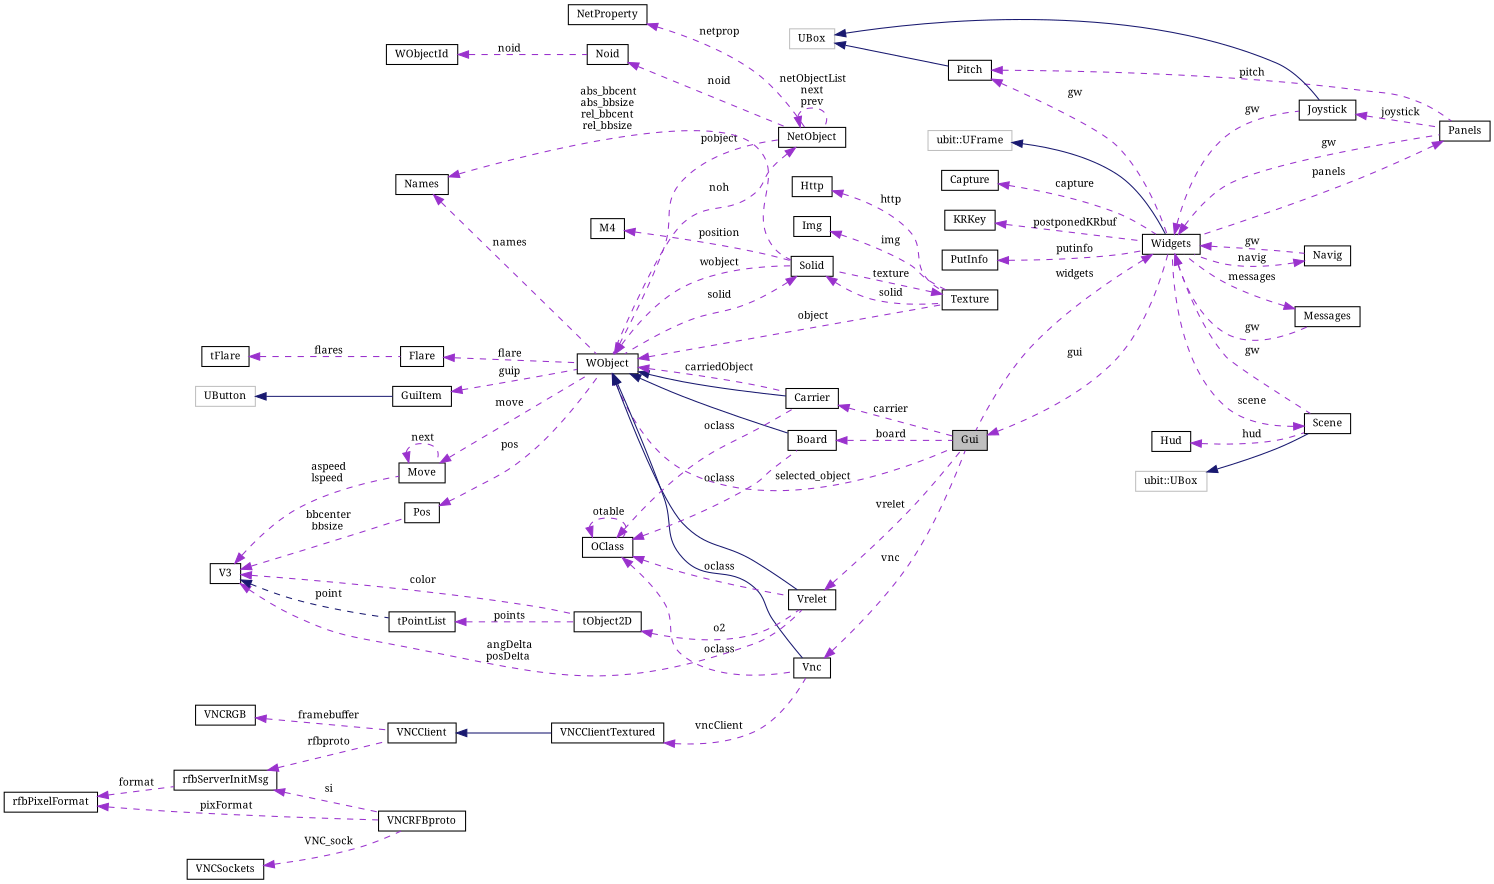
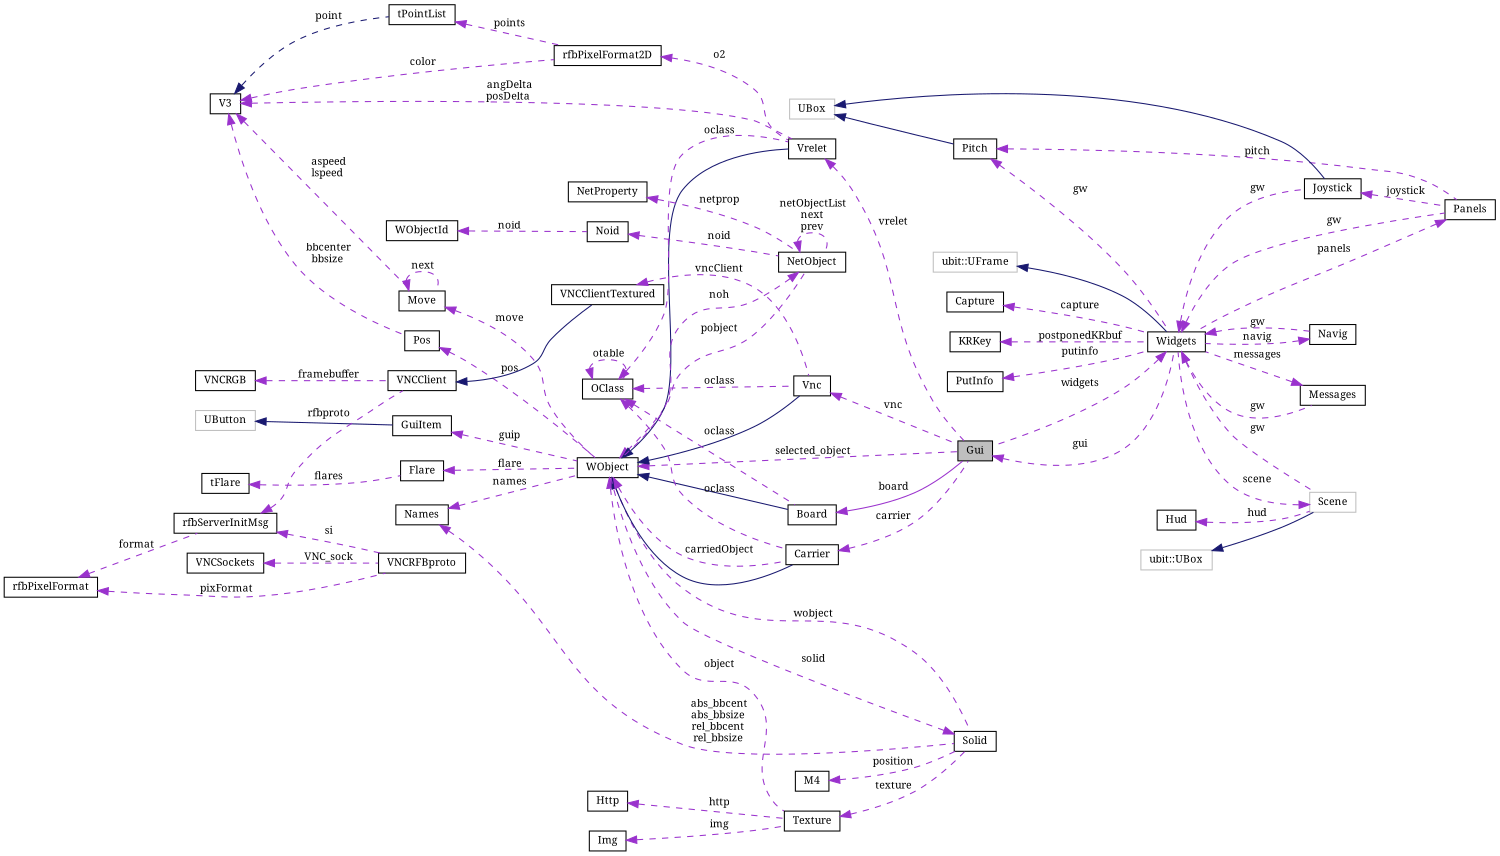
edge "Texture" -> "Solid": removed, label "solid"
node "Scene": color black -> grey75
edge "Gui" -> "Board": style dashed -> solid
node "tObject2D": label "tObject2D" -> "rfbPixelFormat2D"
